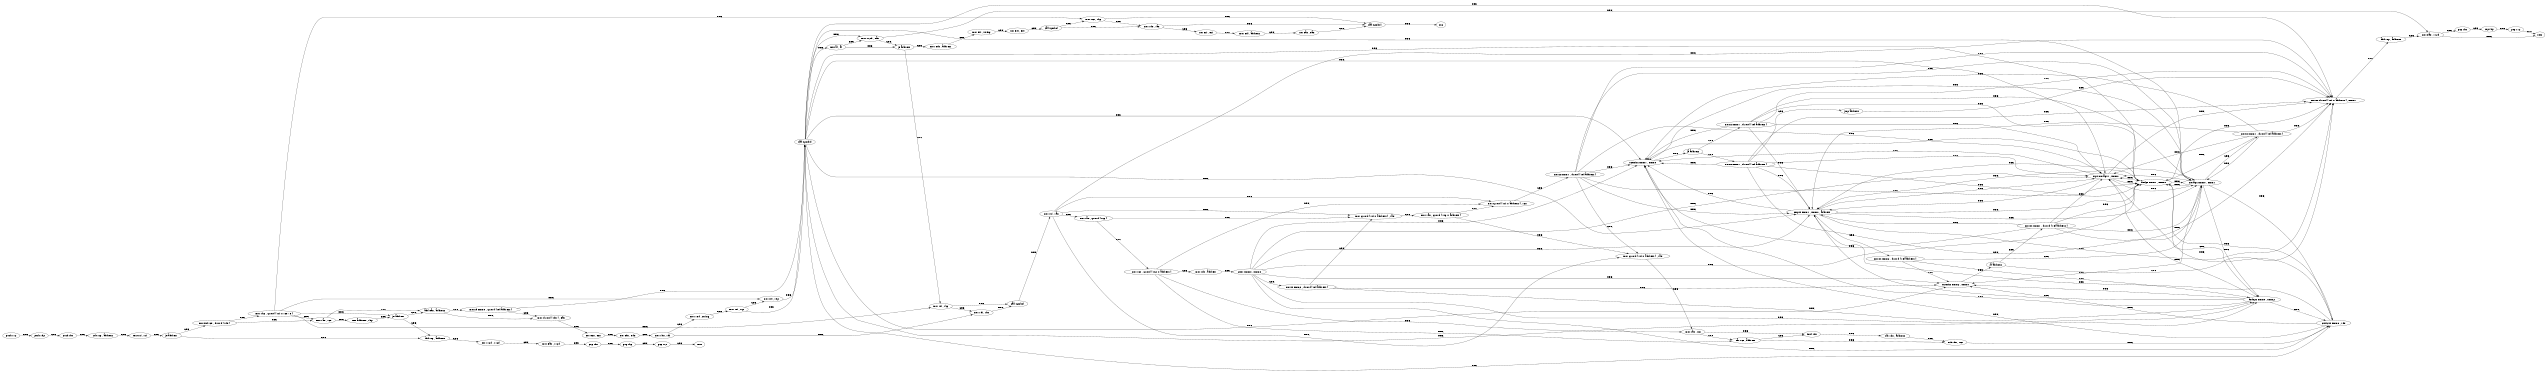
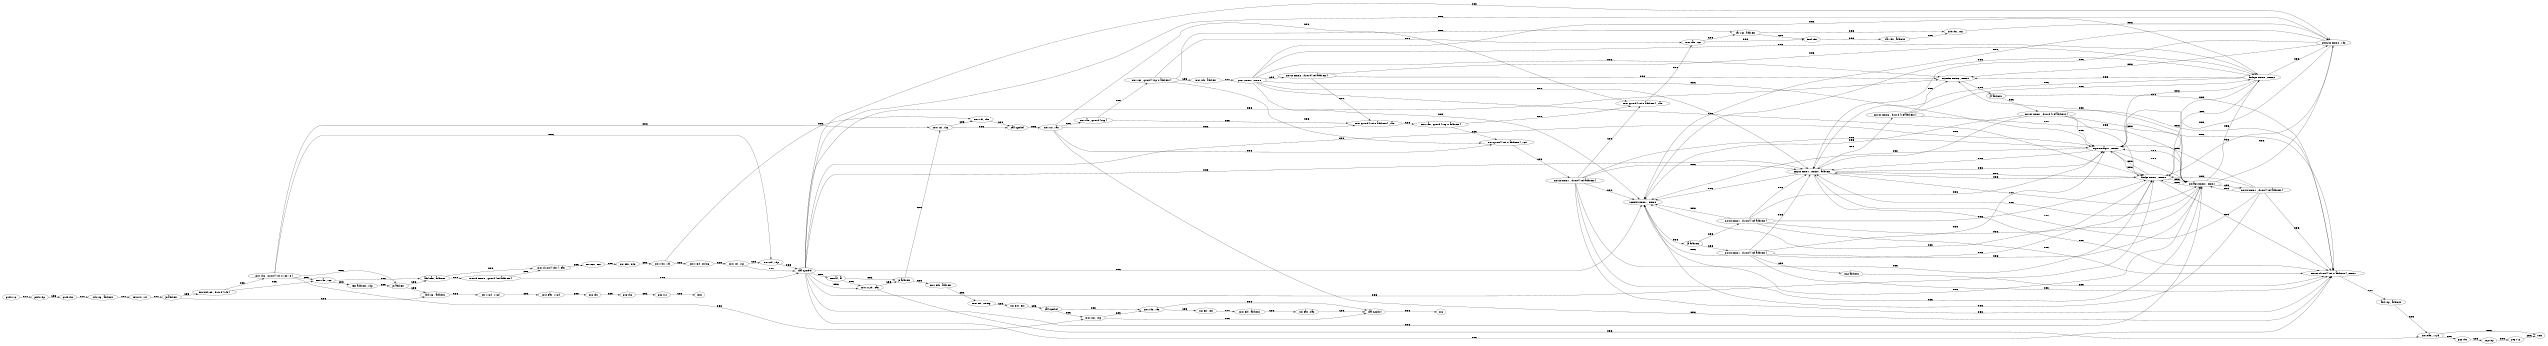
edge "andnps xmm0 , xmm2" -> "andps xmm1 , xmm0": added, label "DFG"
